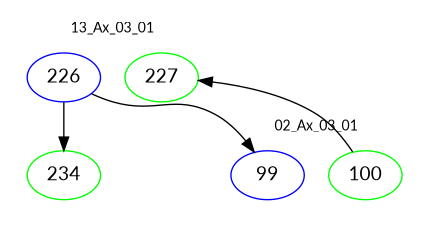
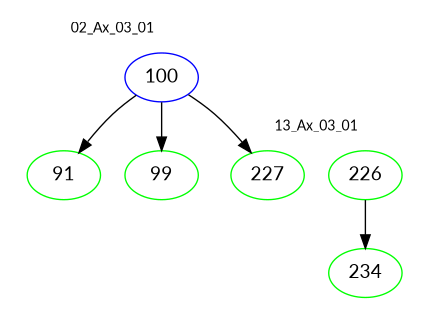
node "226": color blue -> green
edge "226" -> "99": now "100" -> "99"
node "91": added
node "99": color blue -> green
node "100": color green -> blue
